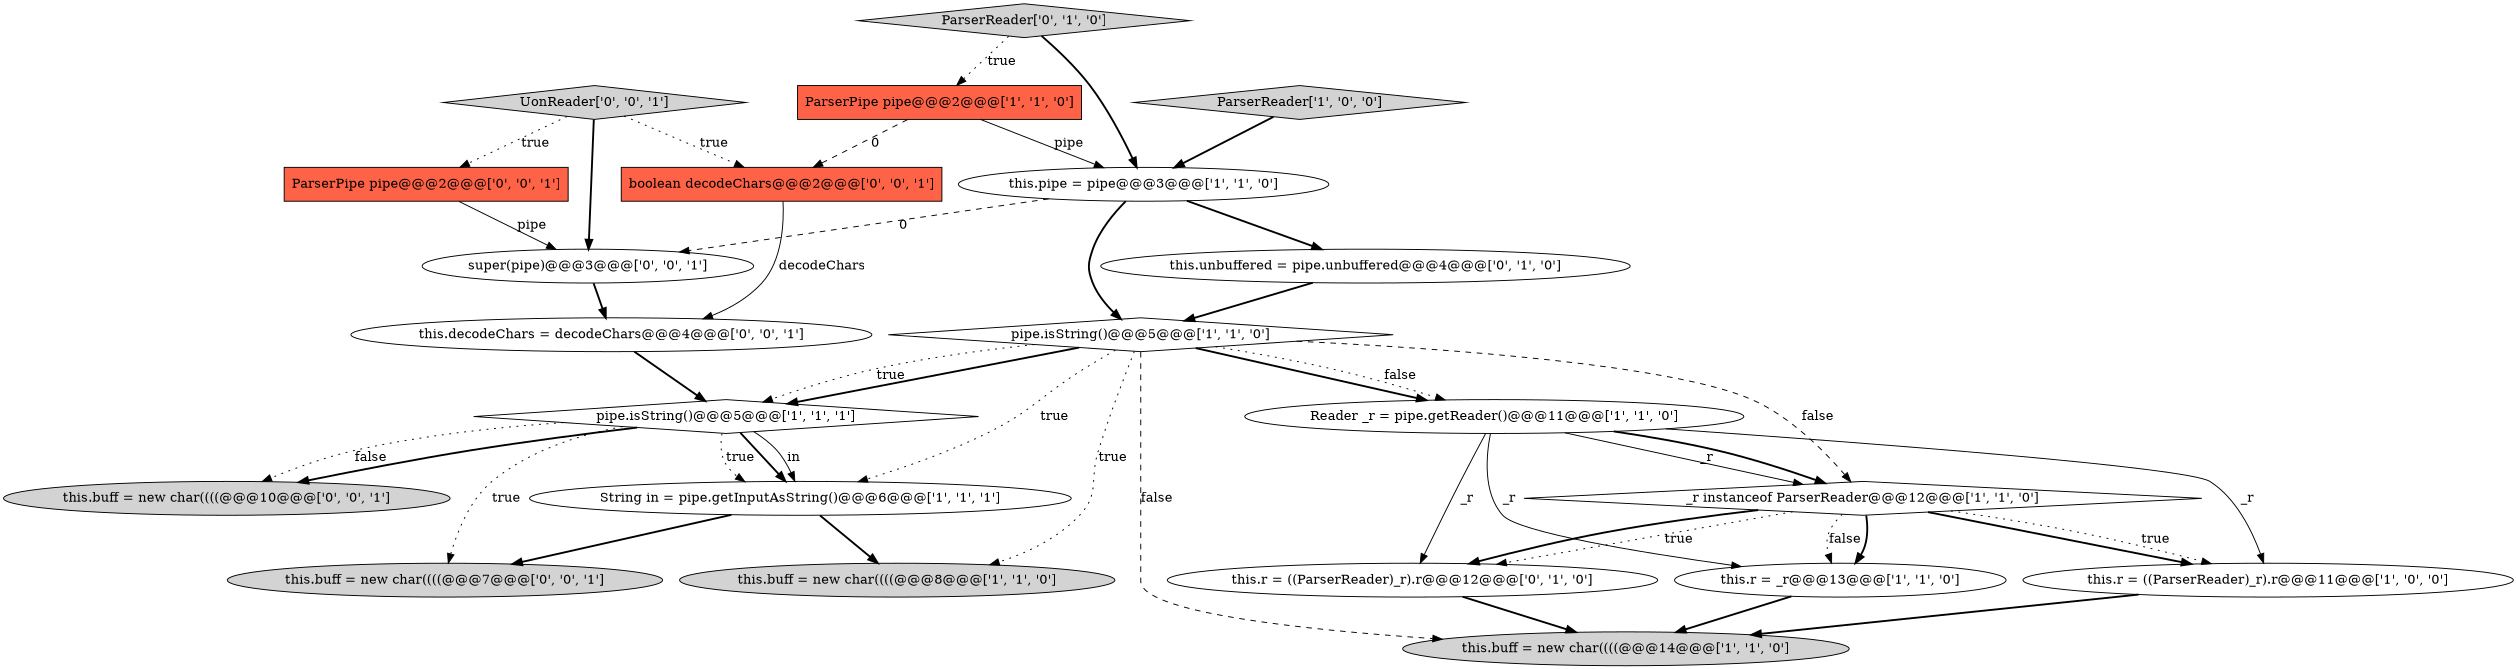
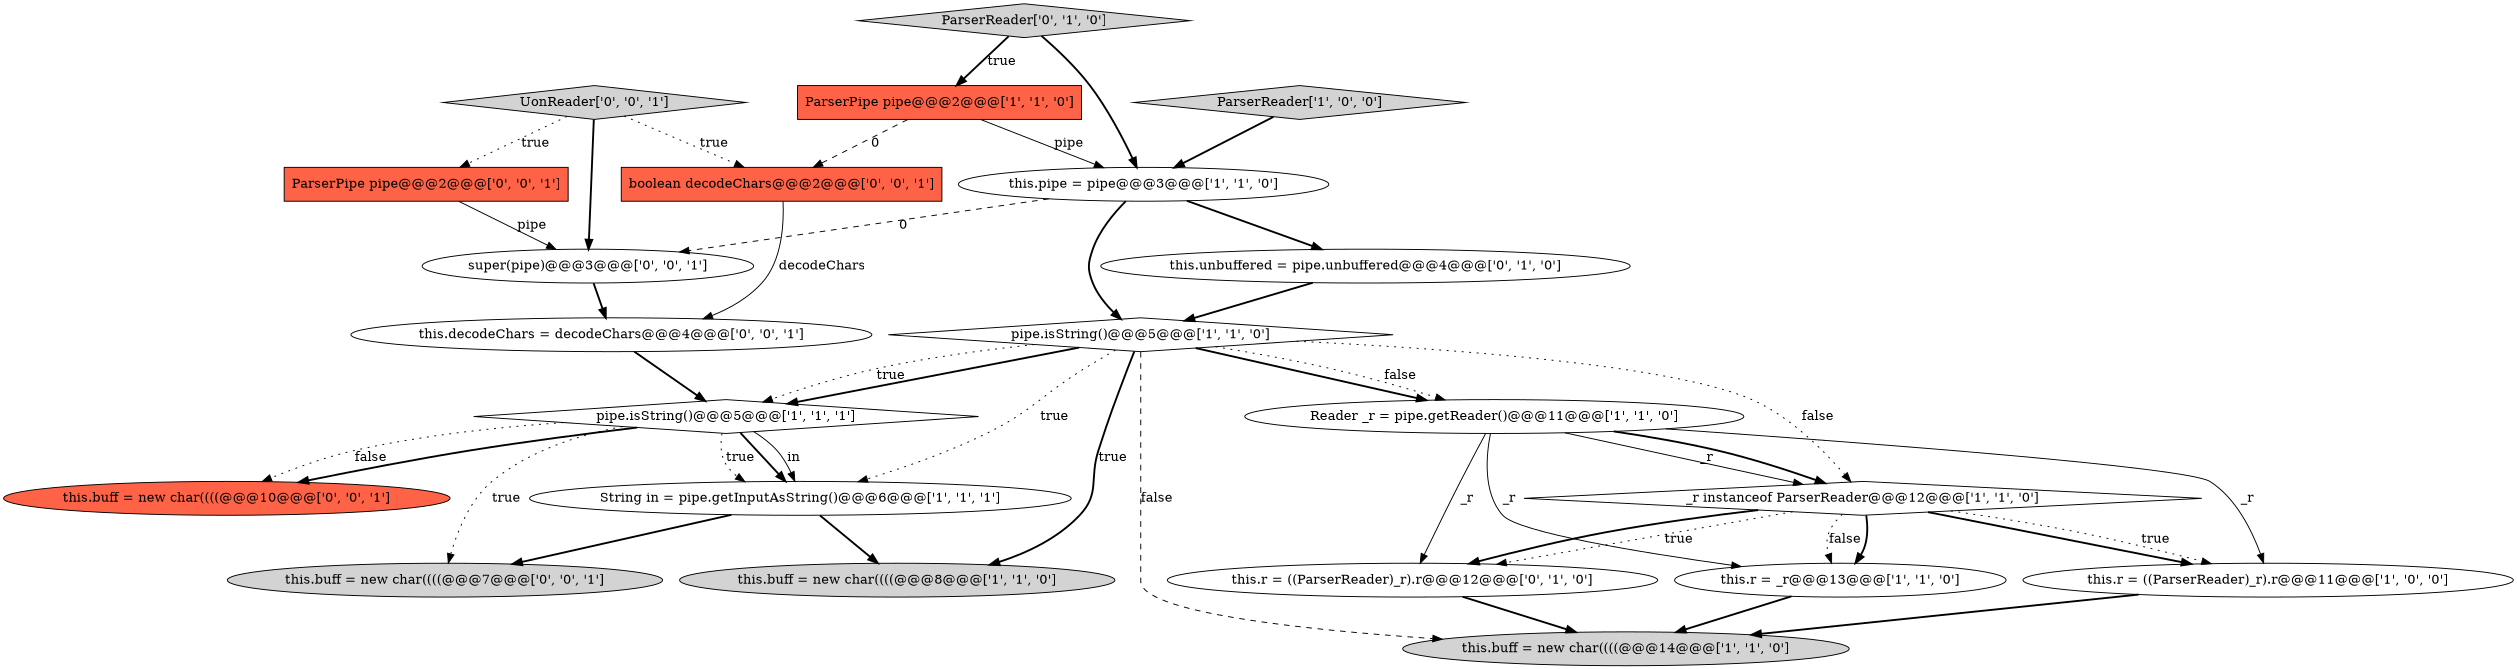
edge "ParserReader['0', '1', '0']" -> "ParserPipe pipe@@@2@@@['1', '1', '0']": style dotted -> bold
edge "pipe.isString()@@@5@@@['1', '1', '0']" -> "_r instanceof ParserReader@@@12@@@['1', '1', '0']": style dashed -> dotted
edge "pipe.isString()@@@5@@@['1', '1', '0']" -> "this.buff = new char((((@@@8@@@['1', '1', '0']": style dotted -> bold
node "this.buff = new char((((@@@10@@@['0', '0', '1']": fillcolor lightgray -> tomato
